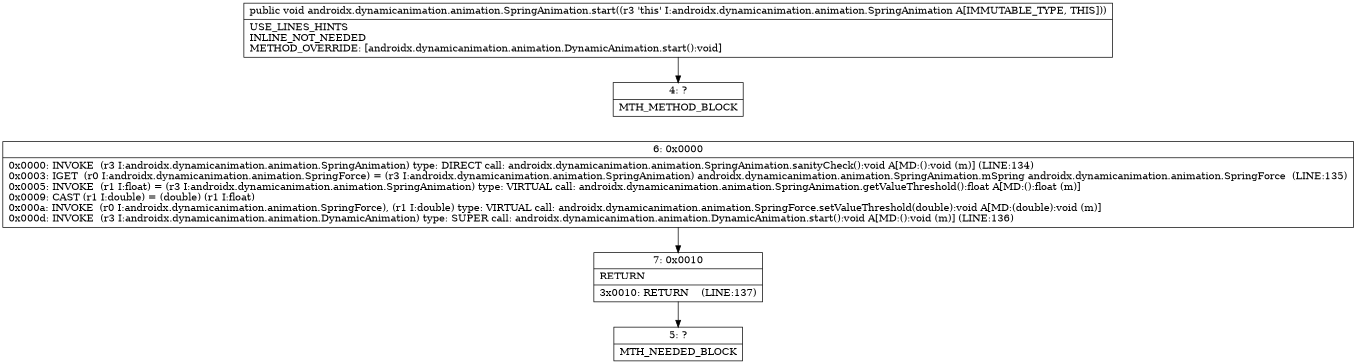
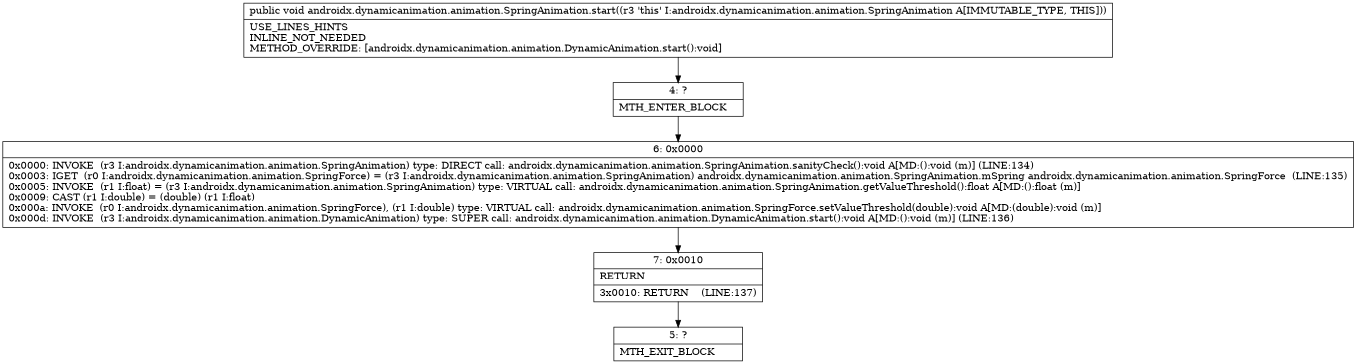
node "4: ?": text "MTH_METHOD_BLOCK" -> "MTH_ENTER_BLOCK"
edge "4: ?" -> "6: 0x0000": added
node "5: ?": text "MTH_NEEDED_BLOCK" -> "MTH_EXIT_BLOCK"
